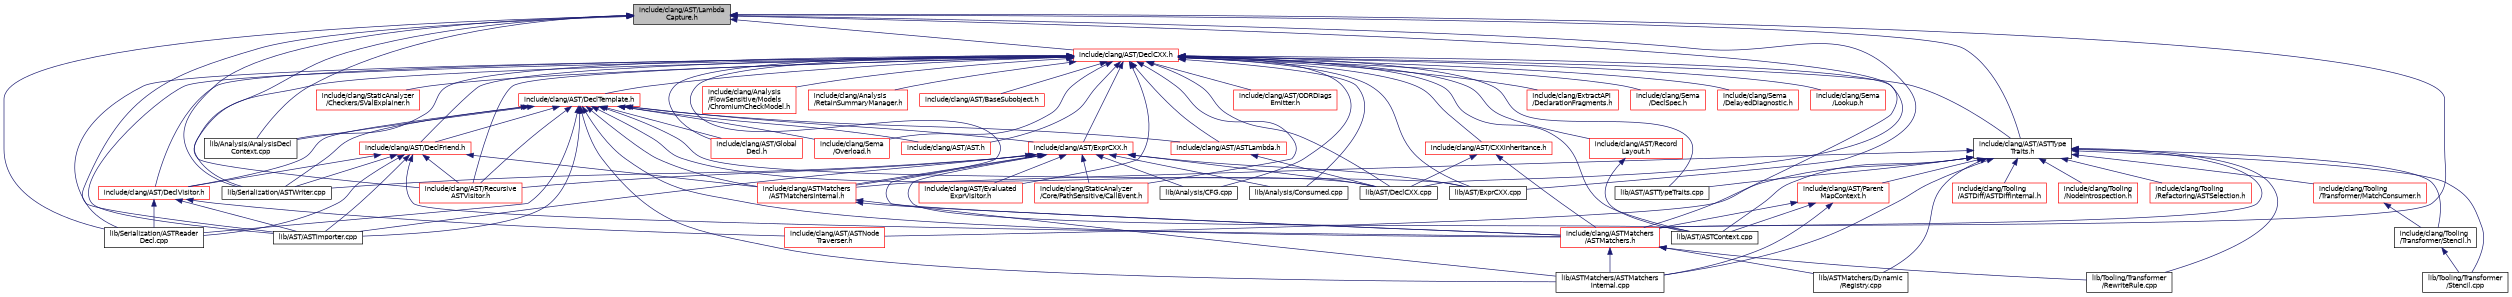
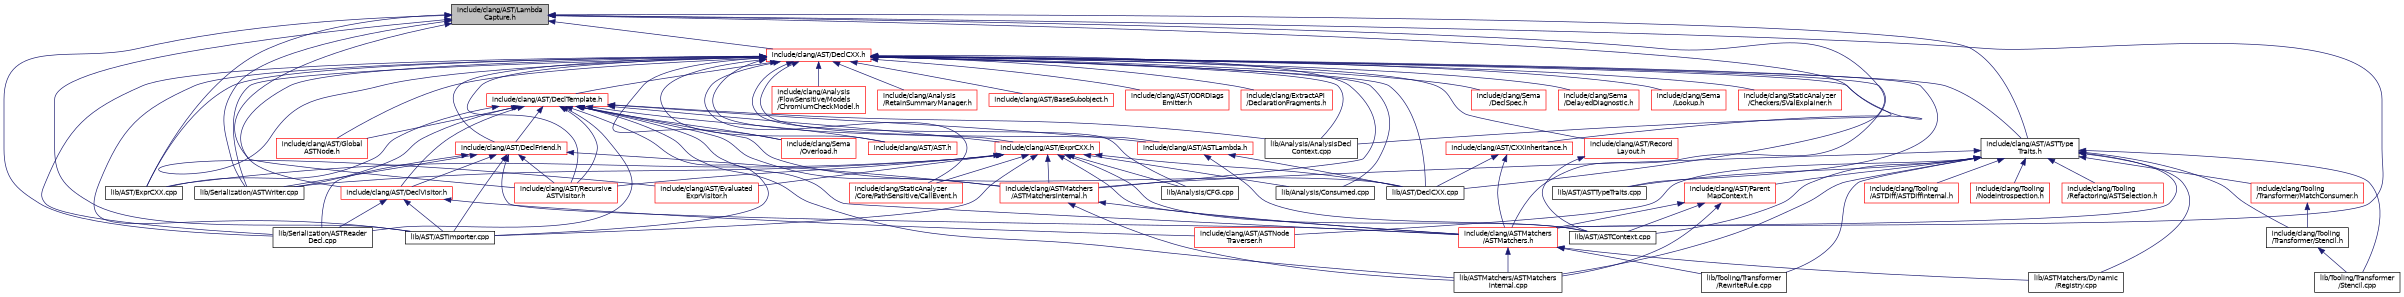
edge "lib/AST/ASTContext.cpp" -> "include/clang/AST/DeclCXX.h": now "lib/AST/ASTContext.cpp" -> "include/clang/AST/ASTLambda.h"
node "include/clang/AST/Global Decl.h": label "include/clang/AST/Global Decl.h" -> "include/clang/AST/Global ASTNode.h"
